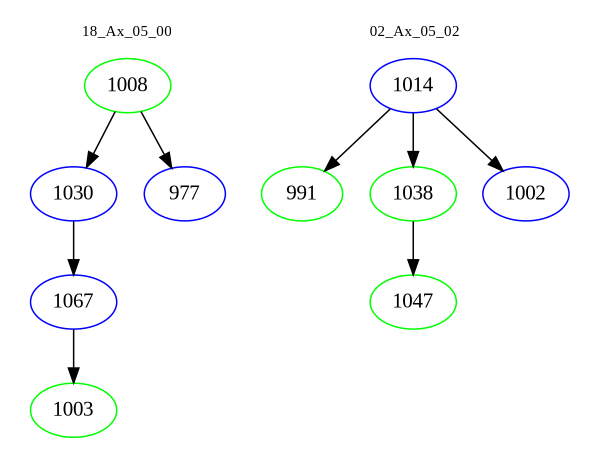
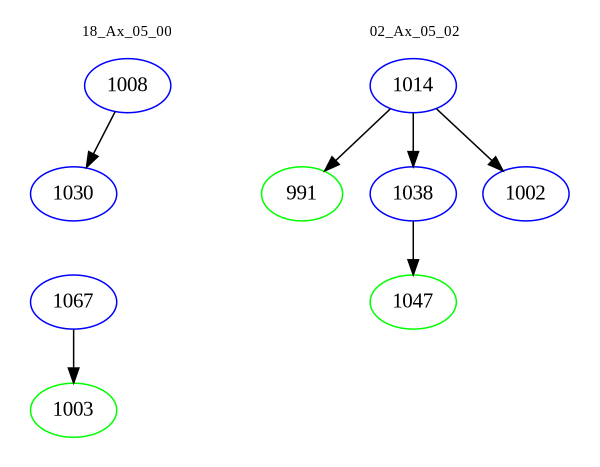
node "1008": color green -> blue
node "977": removed
node "1038": color green -> blue
edge "1030" -> "1067": removed
